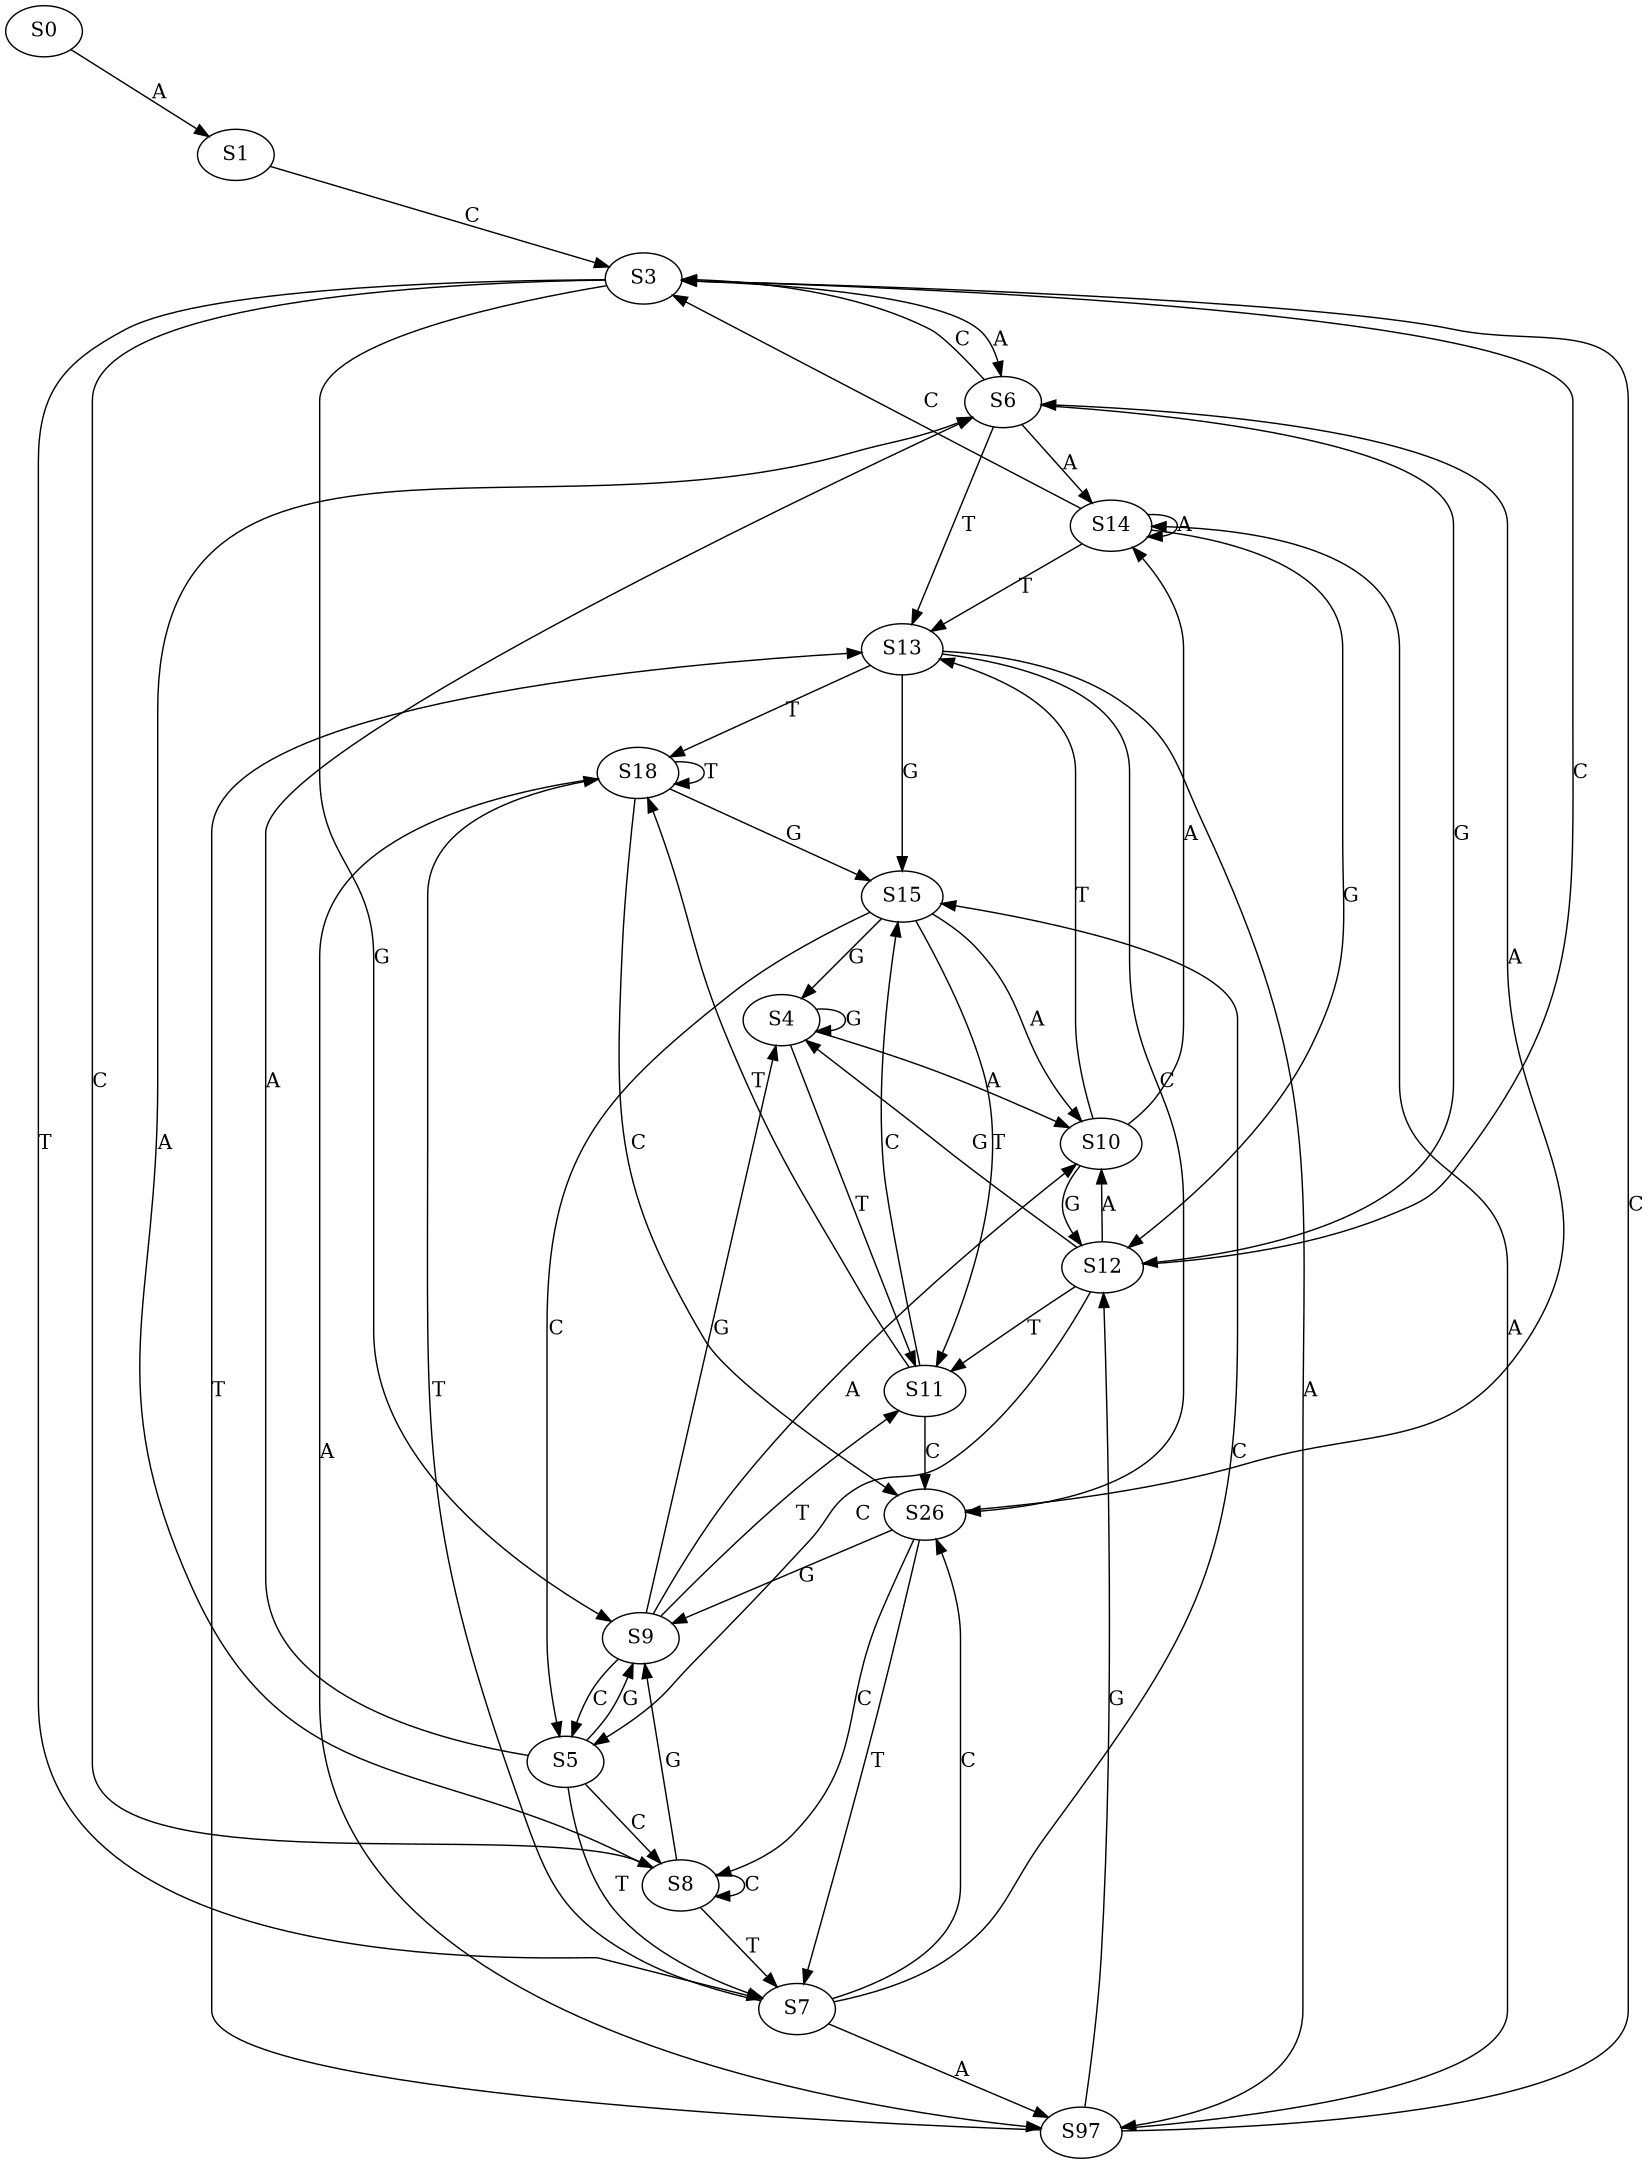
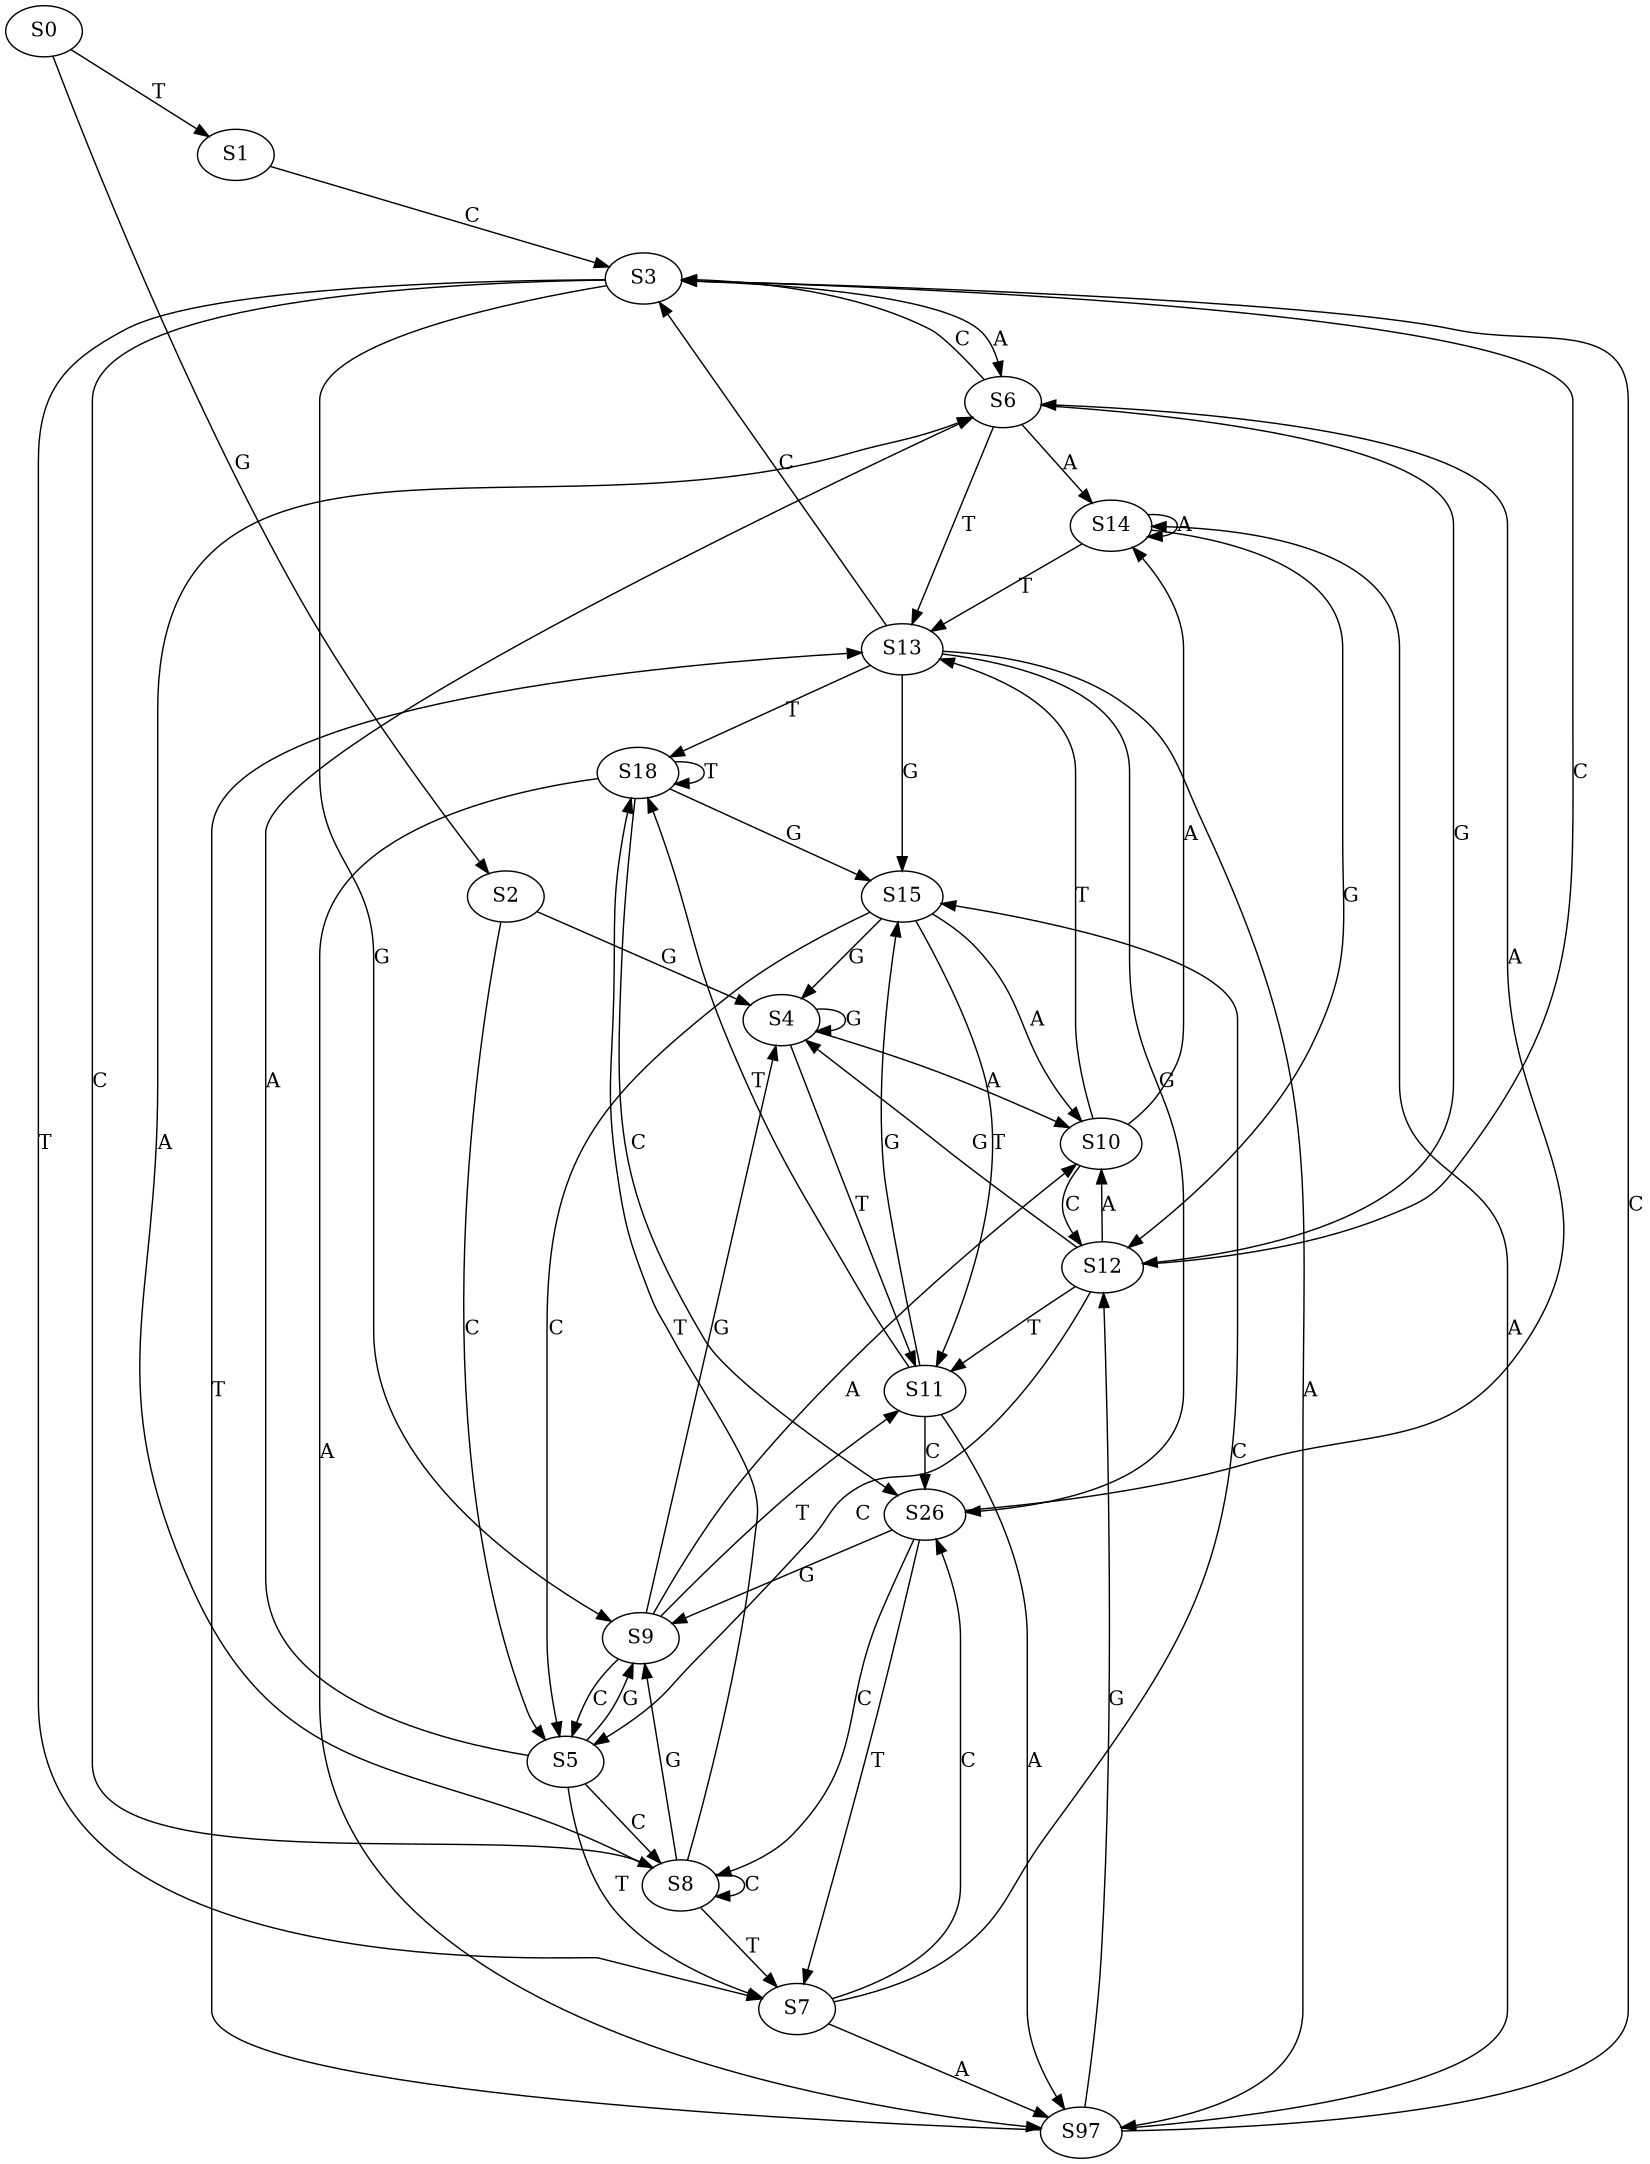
edge "S0" -> "S1": label "A" -> "T"
edge "S14" -> "S3": now "S13" -> "S3"
node "S2": added
edge "S13" -> "S26": label "C" -> "G"
edge "S11" -> "S15": label "C" -> "G"
edge "S10" -> "S12": label "G" -> "C"
edge "S7" -> "S18": now "S8" -> "S18"
edge "S11" -> "S97": added, label "A"
